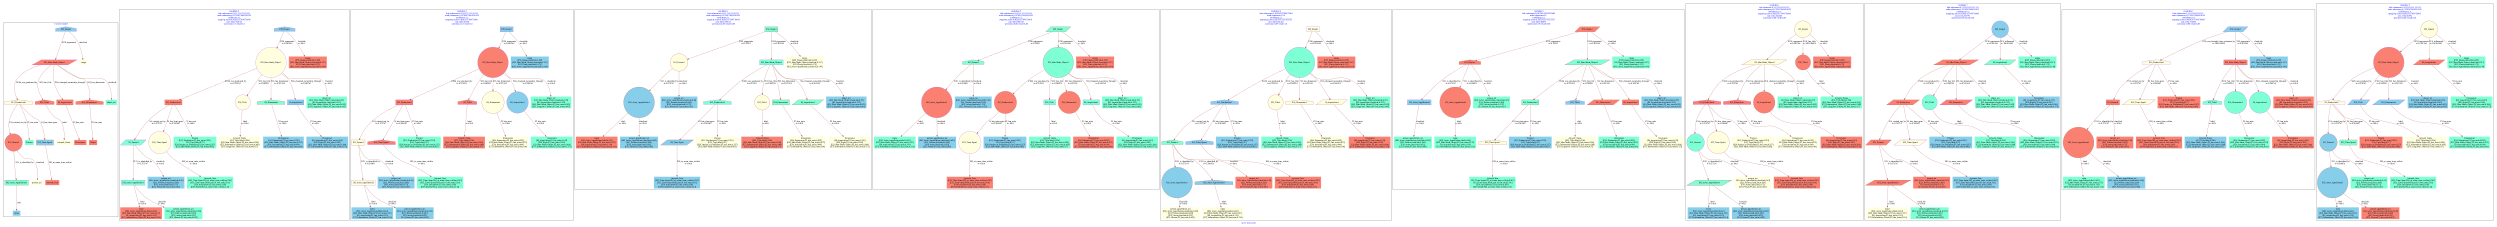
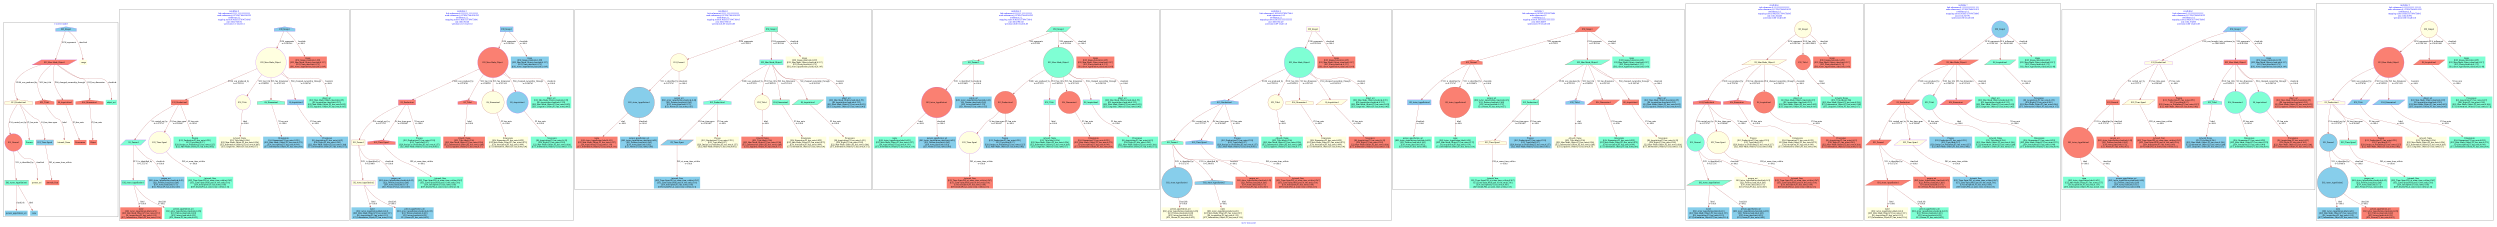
node "person_appellation_uri": added
